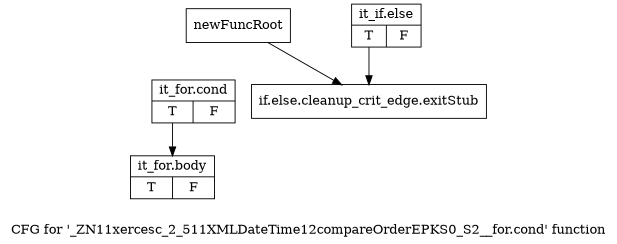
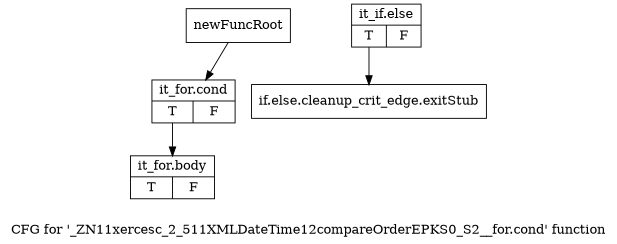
edge "newFuncRoot" -> "if.else.cleanup_crit_edge.exitStub": now "newFuncRoot" -> "it_for.cond"
